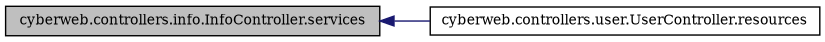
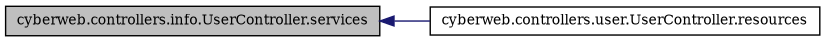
node "cyberweb.controllers.info.InfoController.services": label "cyberweb.controllers.info.InfoController.services" -> "cyberweb.controllers.info.UserController.services"
